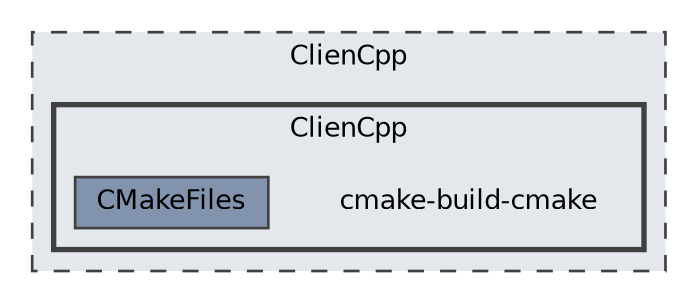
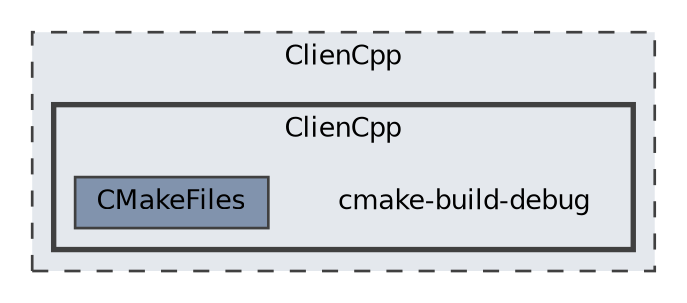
node "cmake-build-cmake": label "cmake-build-cmake" -> "cmake-build-debug"
